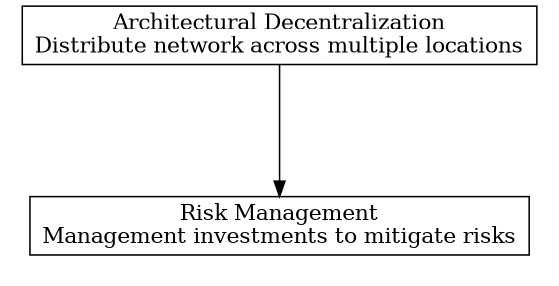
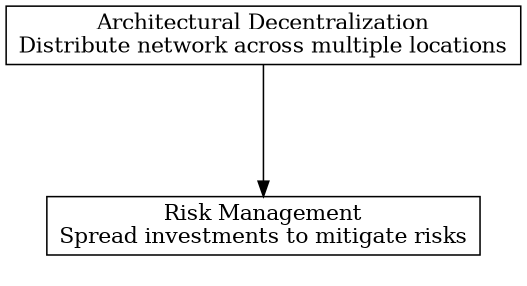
node "Risk Management Management investments to mitigate risks": label "Risk Management Management investments to mitigate risks" -> "Risk Management Spread investments to mitigate risks"
